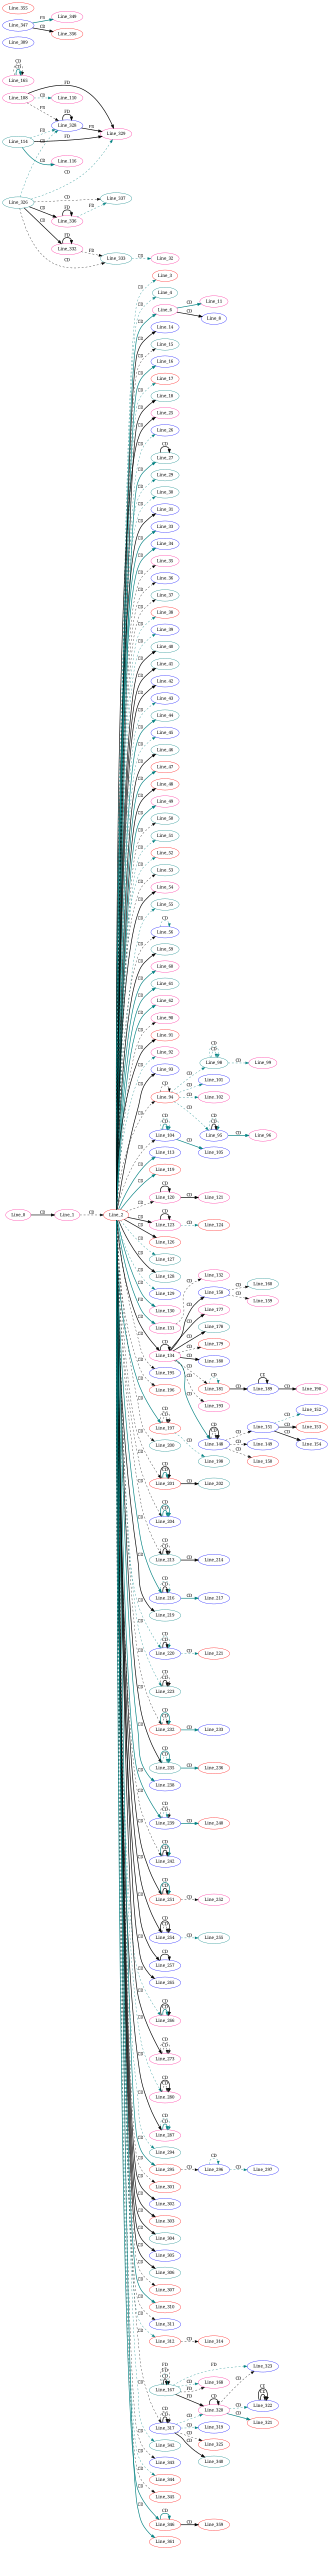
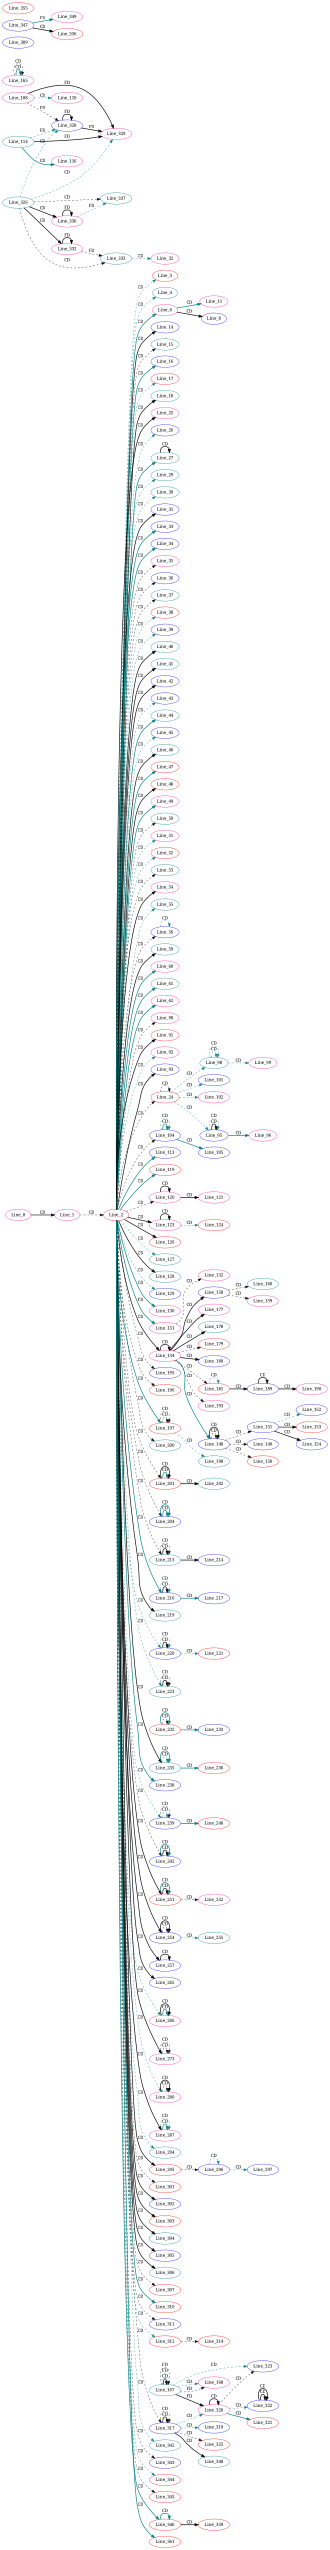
node "Line_51": color teal -> deeppink
node "Line_94": label "Line_94" -> "Line_24"
edge "Line_2" -> "Line_239": style bold -> dashed
edge "Line_2" -> "Line_232": removed, label "CD"
edge "Line_2" -> "Line_295": color teal -> black
